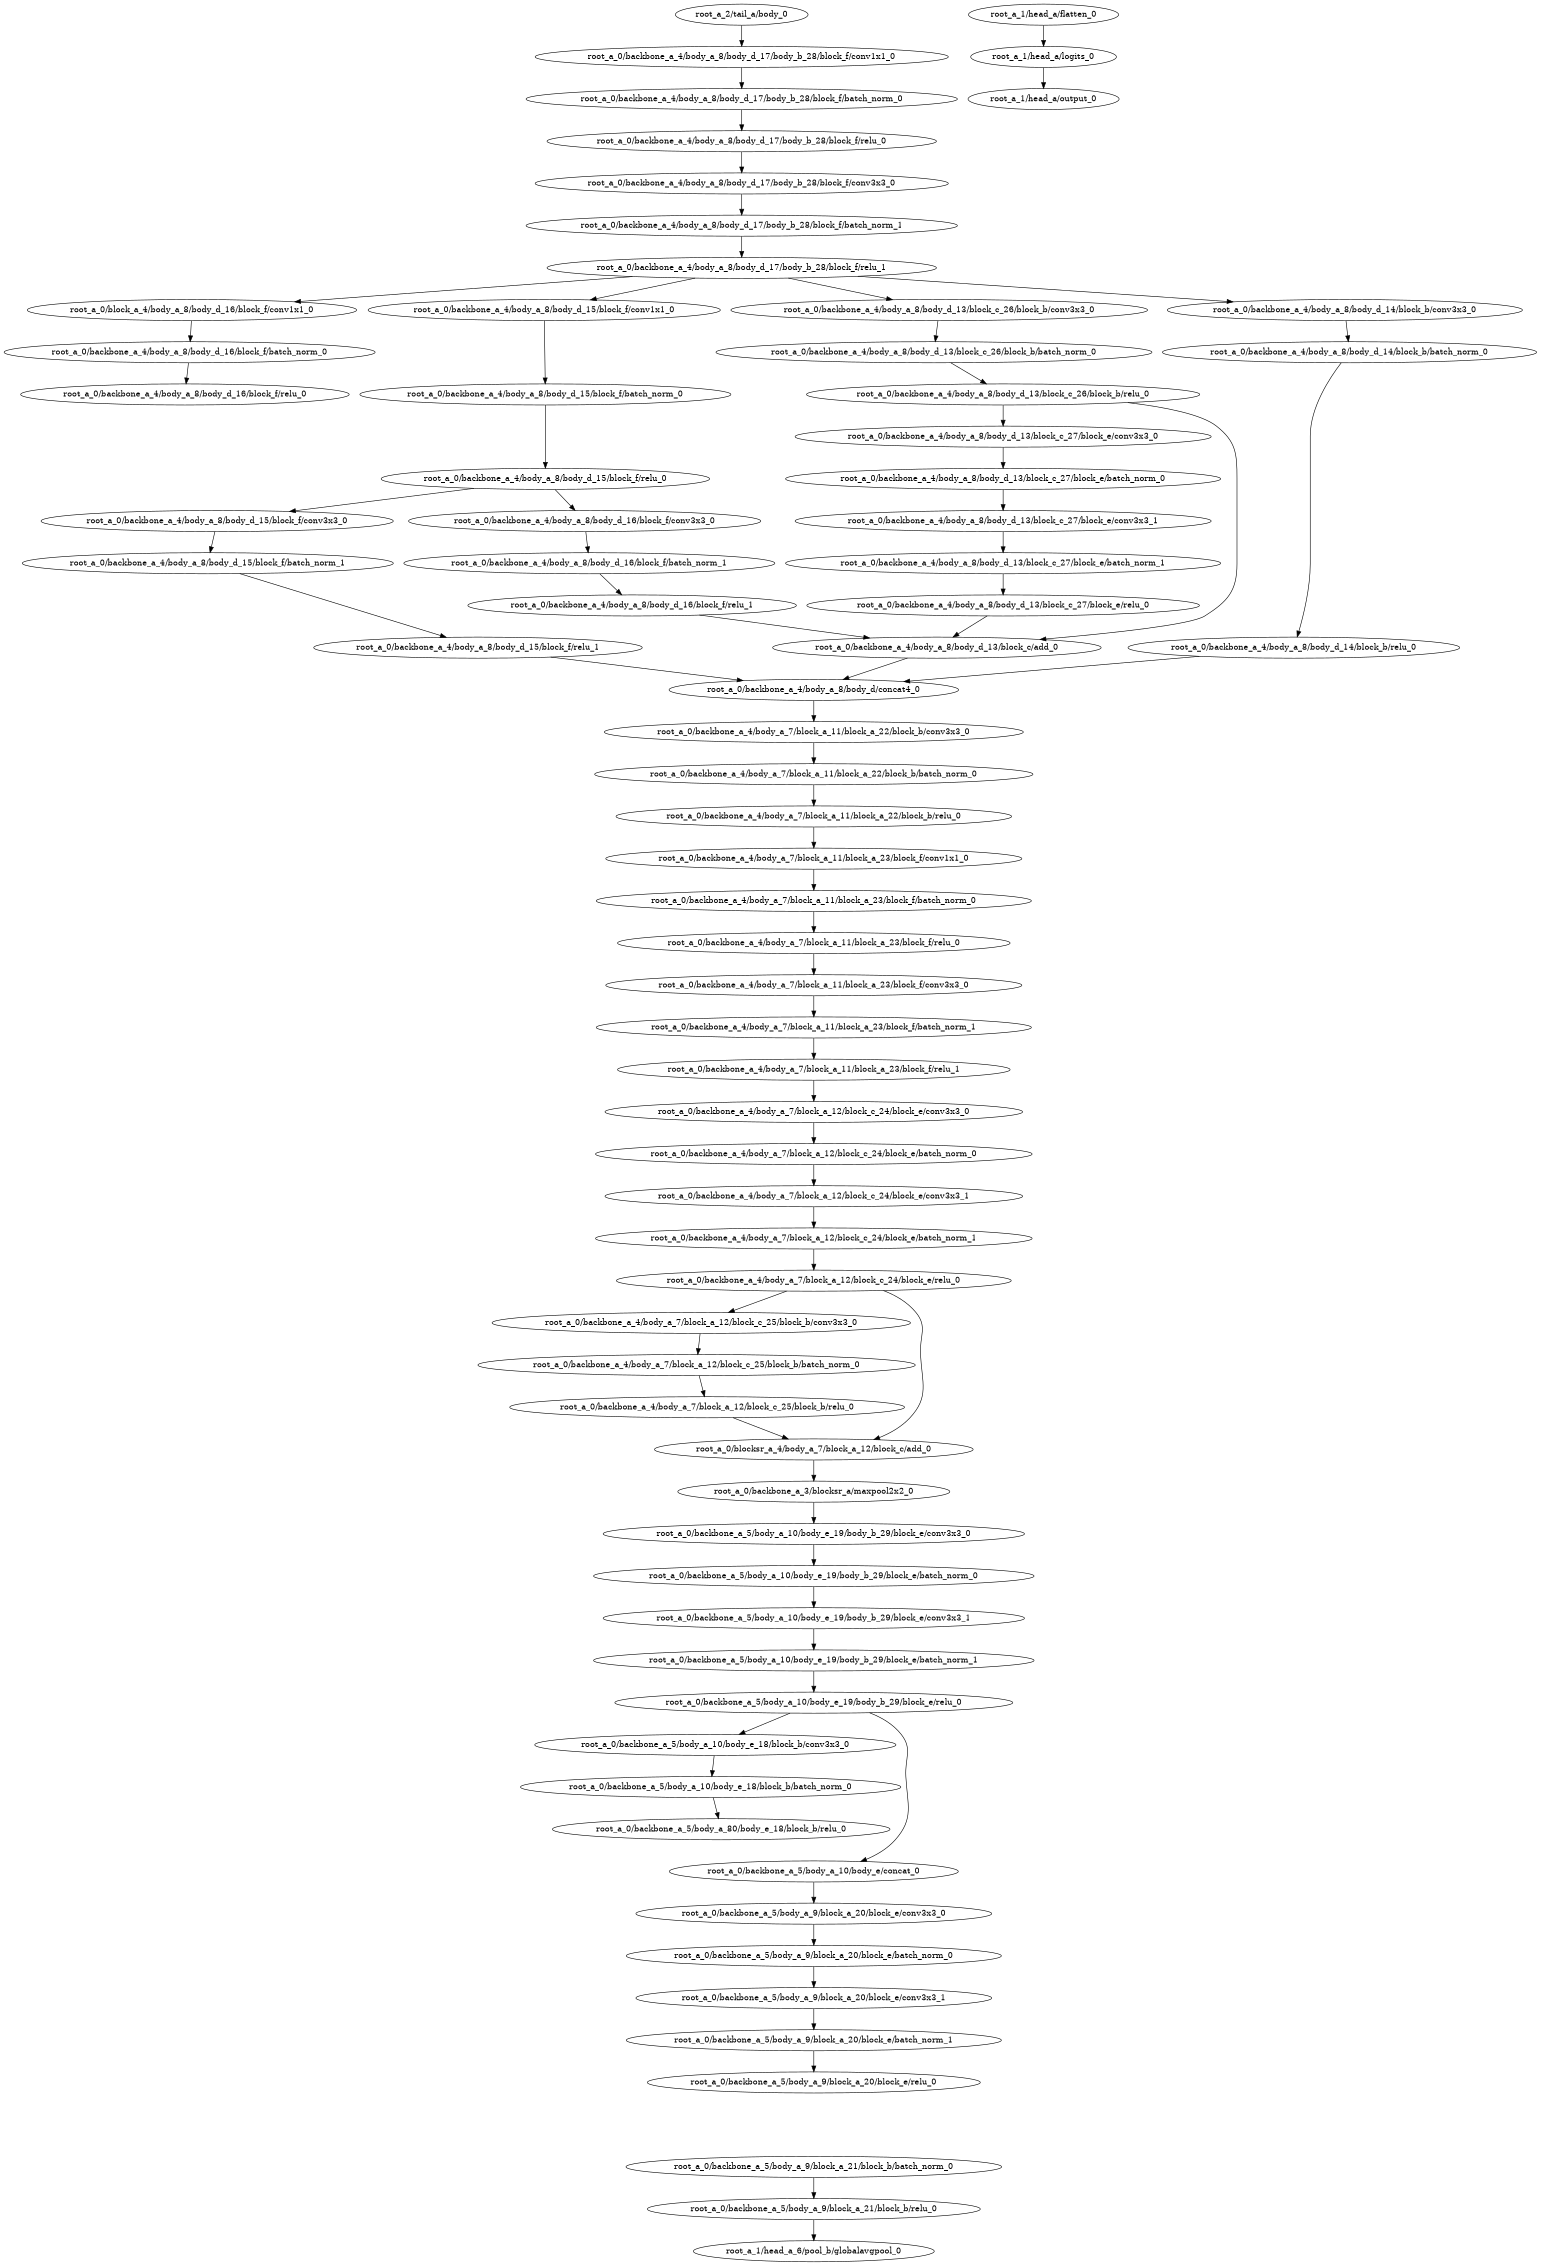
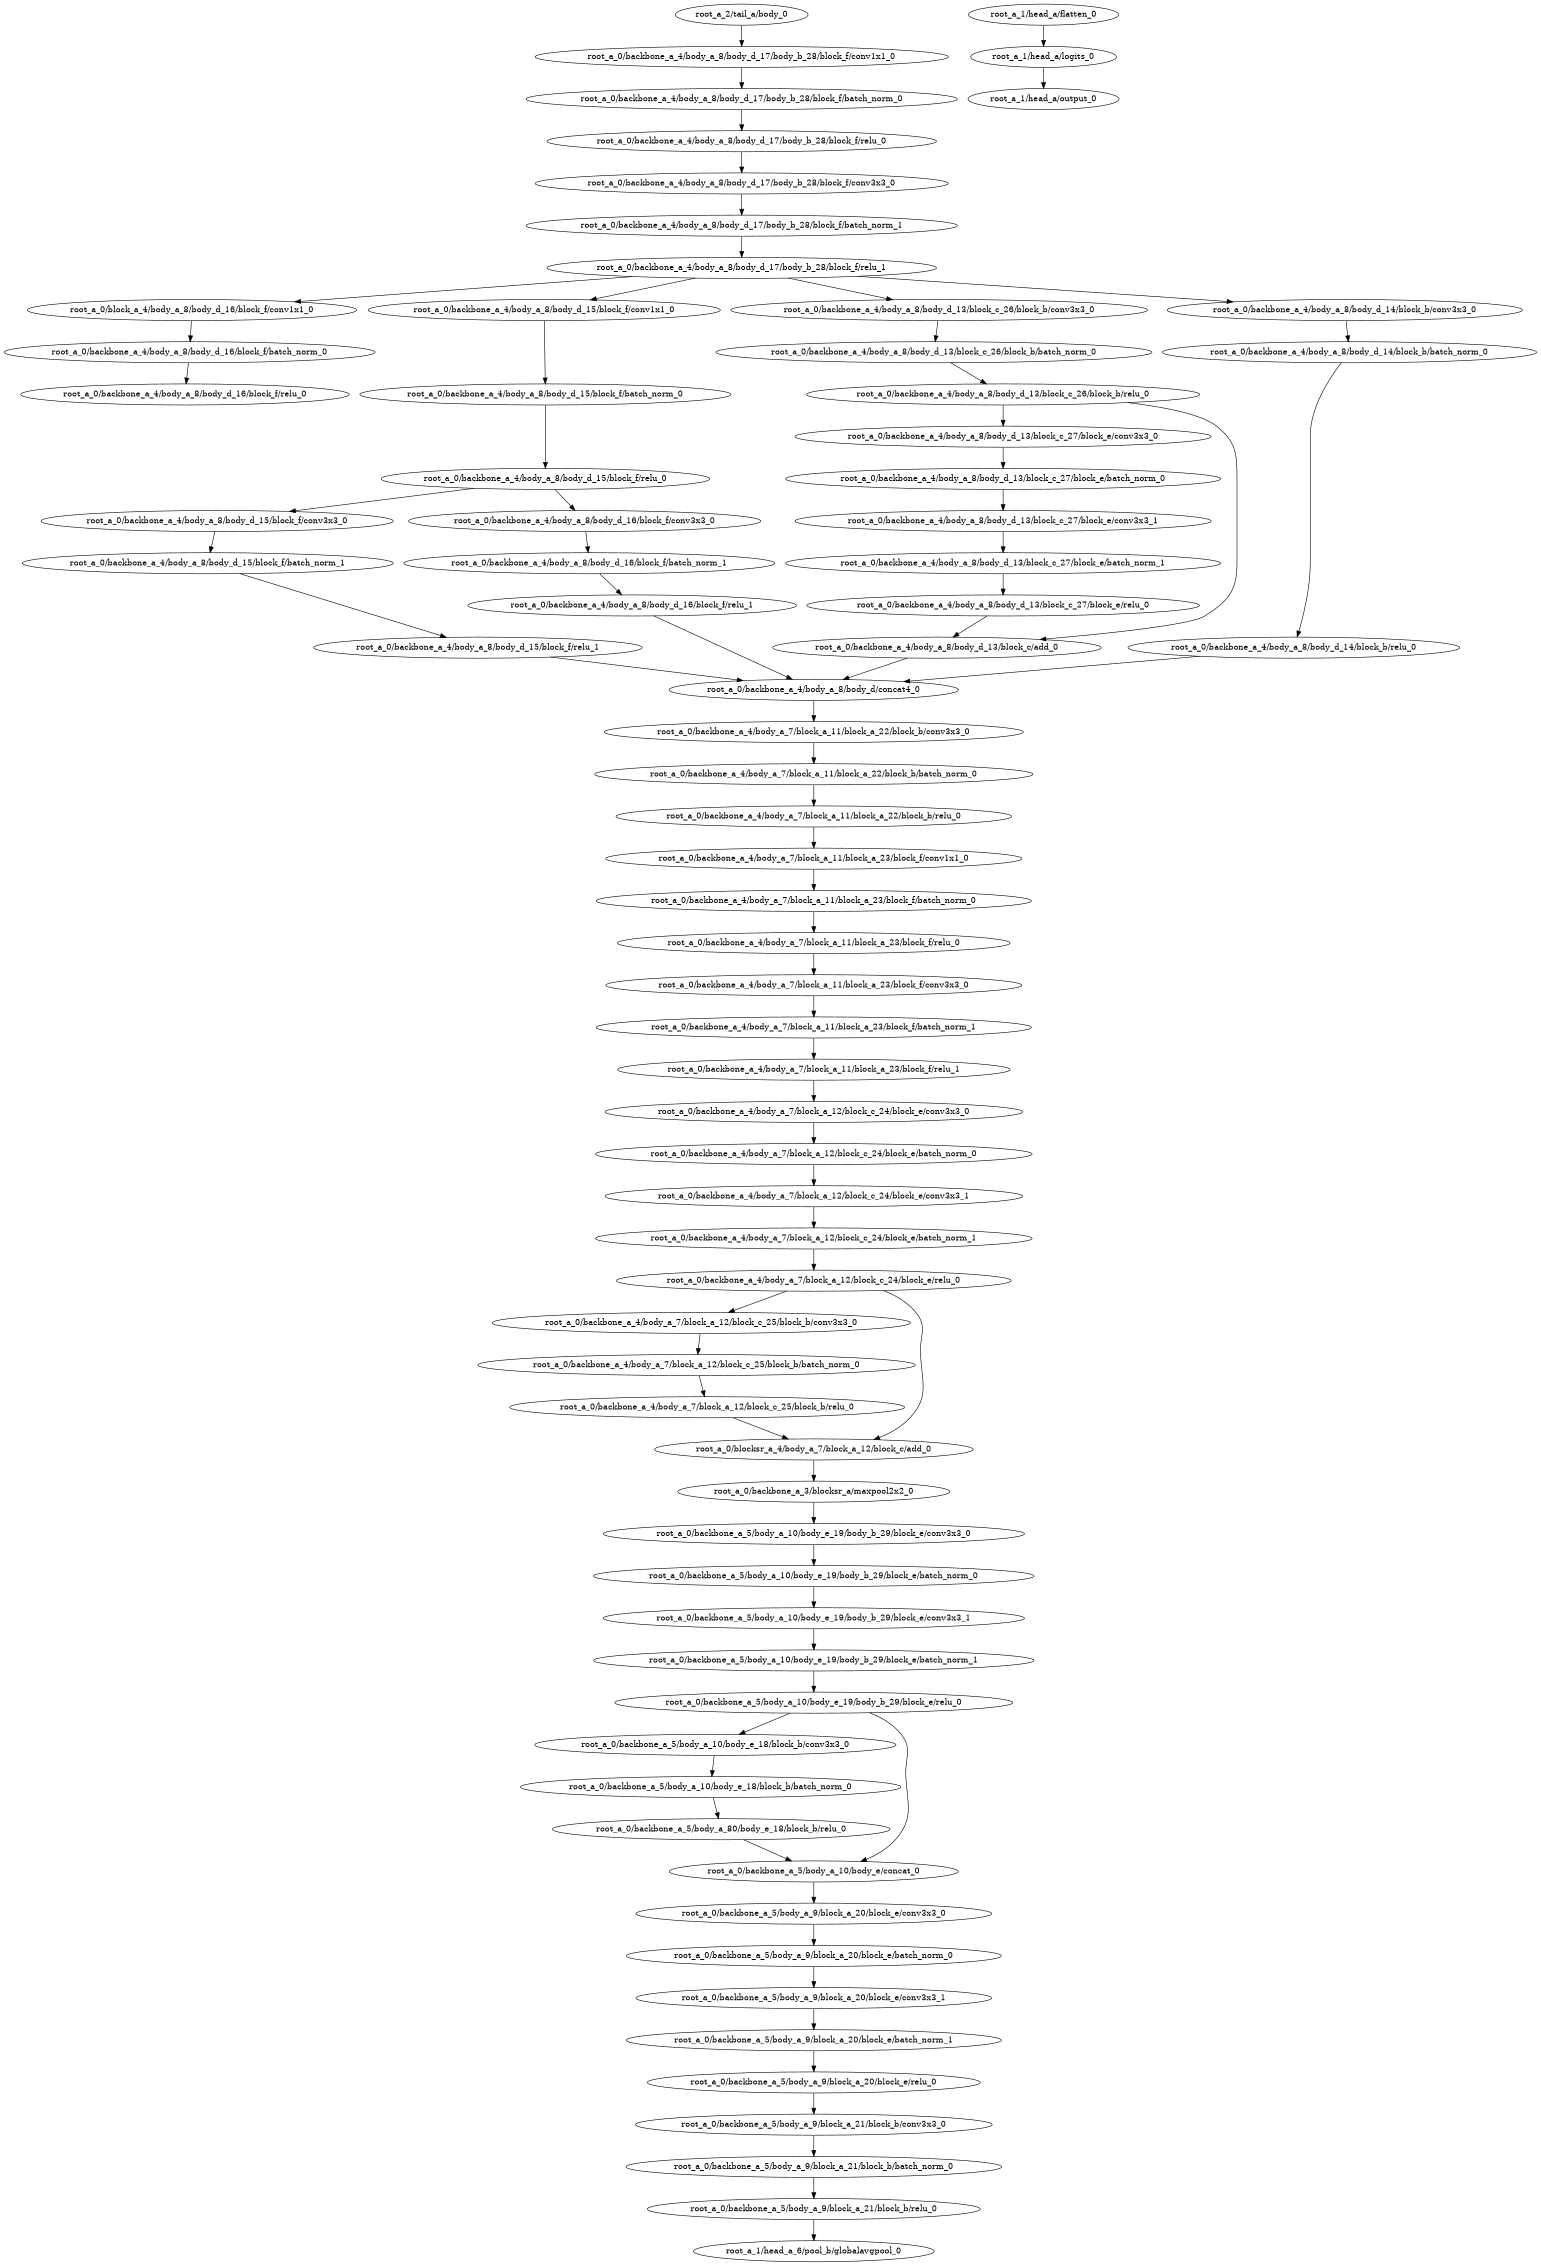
edge "root_a_0/backbone_a_4/body_a_8/body_d_16/block_f/relu_1" -> "root_a_0/backbone_a_4/body_a_8/body_d_13/block_c/add_0": now "root_a_0/backbone_a_4/body_a_8/body_d_16/block_f/relu_1" -> "root_a_0/backbone_a_4/body_a_8/body_d/concat4_0"
edge "root_a_0/backbone_a_5/body_a_80/body_e_18/block_b/relu_0" -> "root_a_0/backbone_a_5/body_a_10/body_e/concat_0": added
node "root_a_0/backbone_a_5/body_a_9/block_a_21/block_b/conv3x3_0": added
